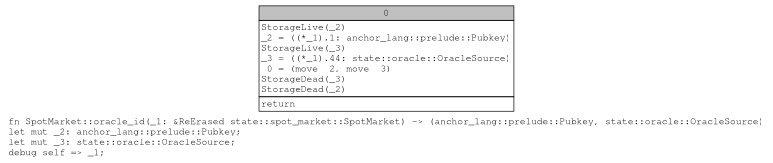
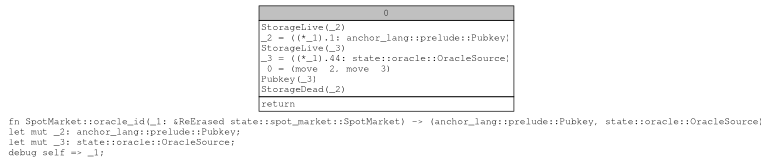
node "0": text "StorageDead(_3)" -> "Pubkey(_3)"
